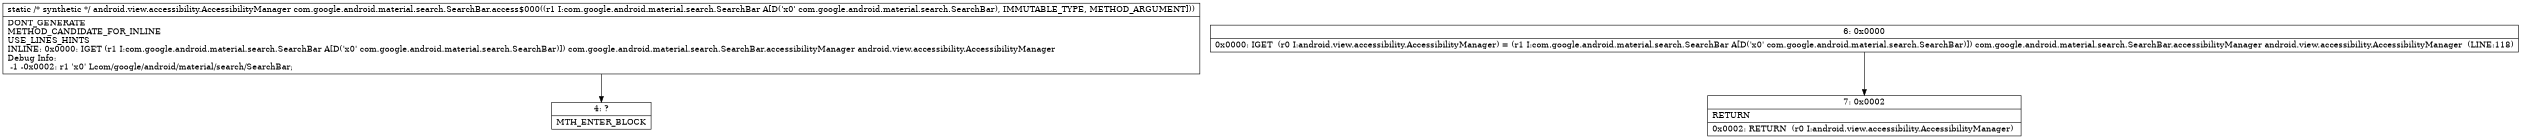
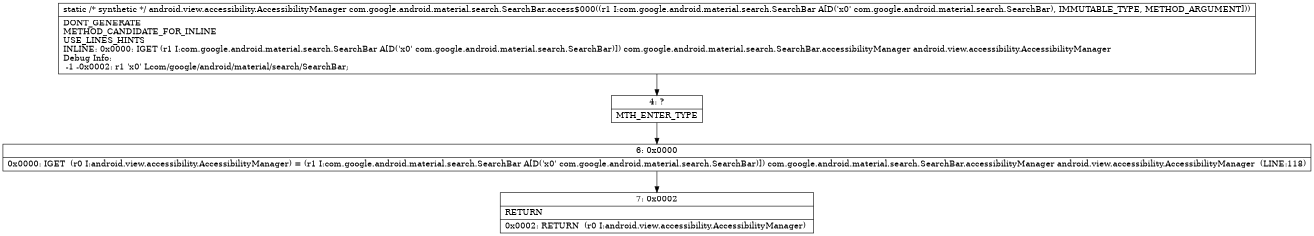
node "4: ?": text "MTH_ENTER_BLOCK" -> "MTH_ENTER_TYPE"
edge "4: ?" -> "6: 0x0000": added
